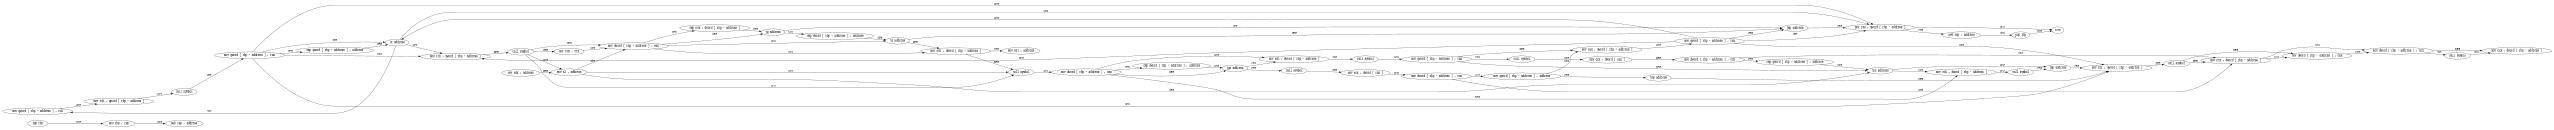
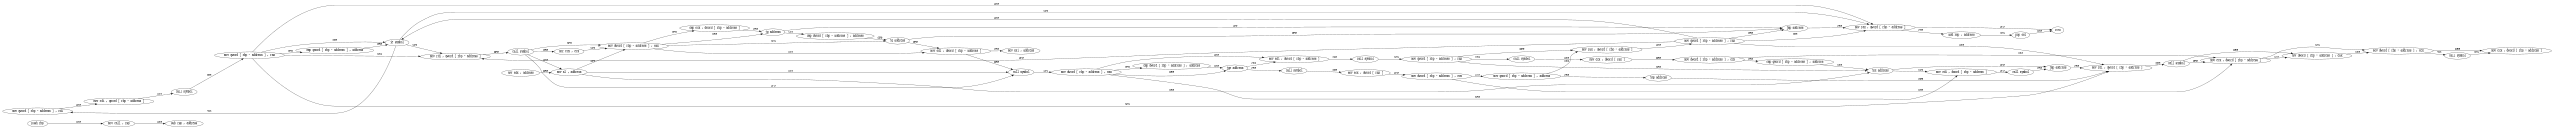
node "pop rbp": label "pop rbp" -> "pop esi"
node "je address": label "je address" -> "je symbol"
node "jmp rbp": label "jmp rbp" -> "push rbp"
node "mov rbp , rsp": label "mov rbp , rsp" -> "mov call , rsp"
